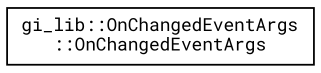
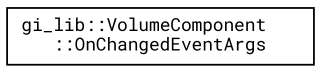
node "gi_lib::OnChangedEventArgs ::OnChangedEventArgs": label "gi_lib::OnChangedEventArgs ::OnChangedEventArgs" -> "gi_lib::VolumeComponent ::OnChangedEventArgs"
